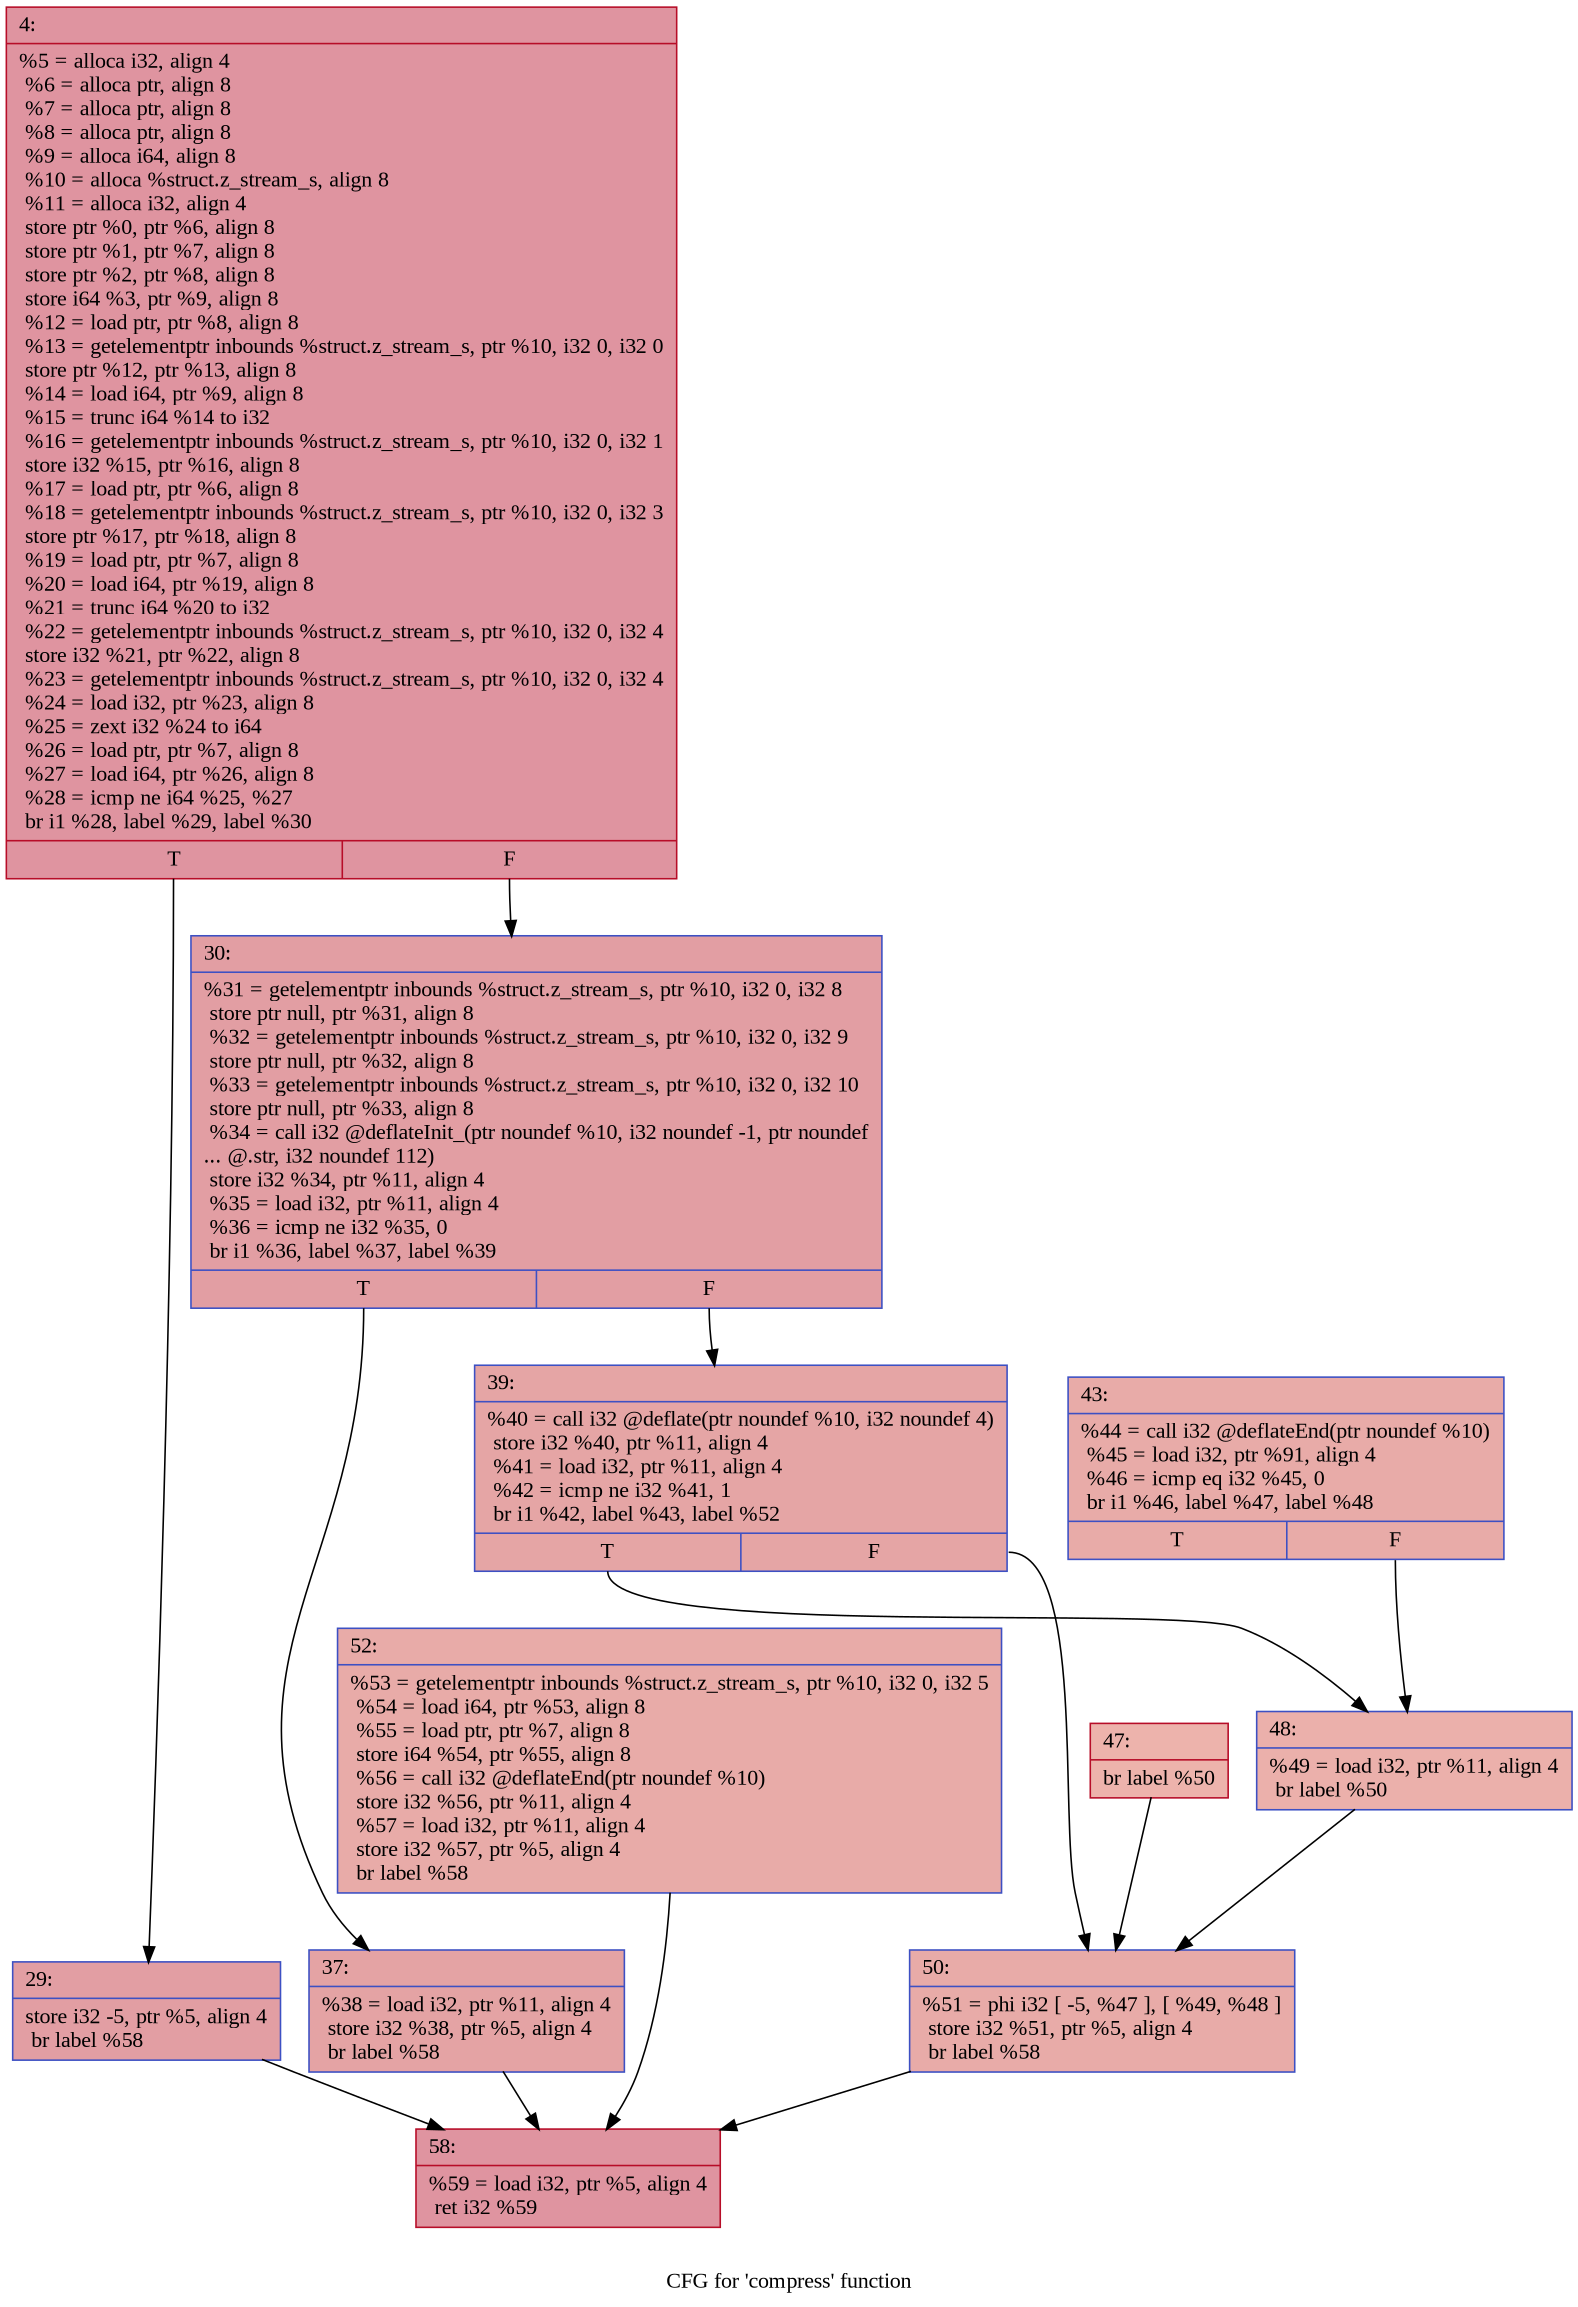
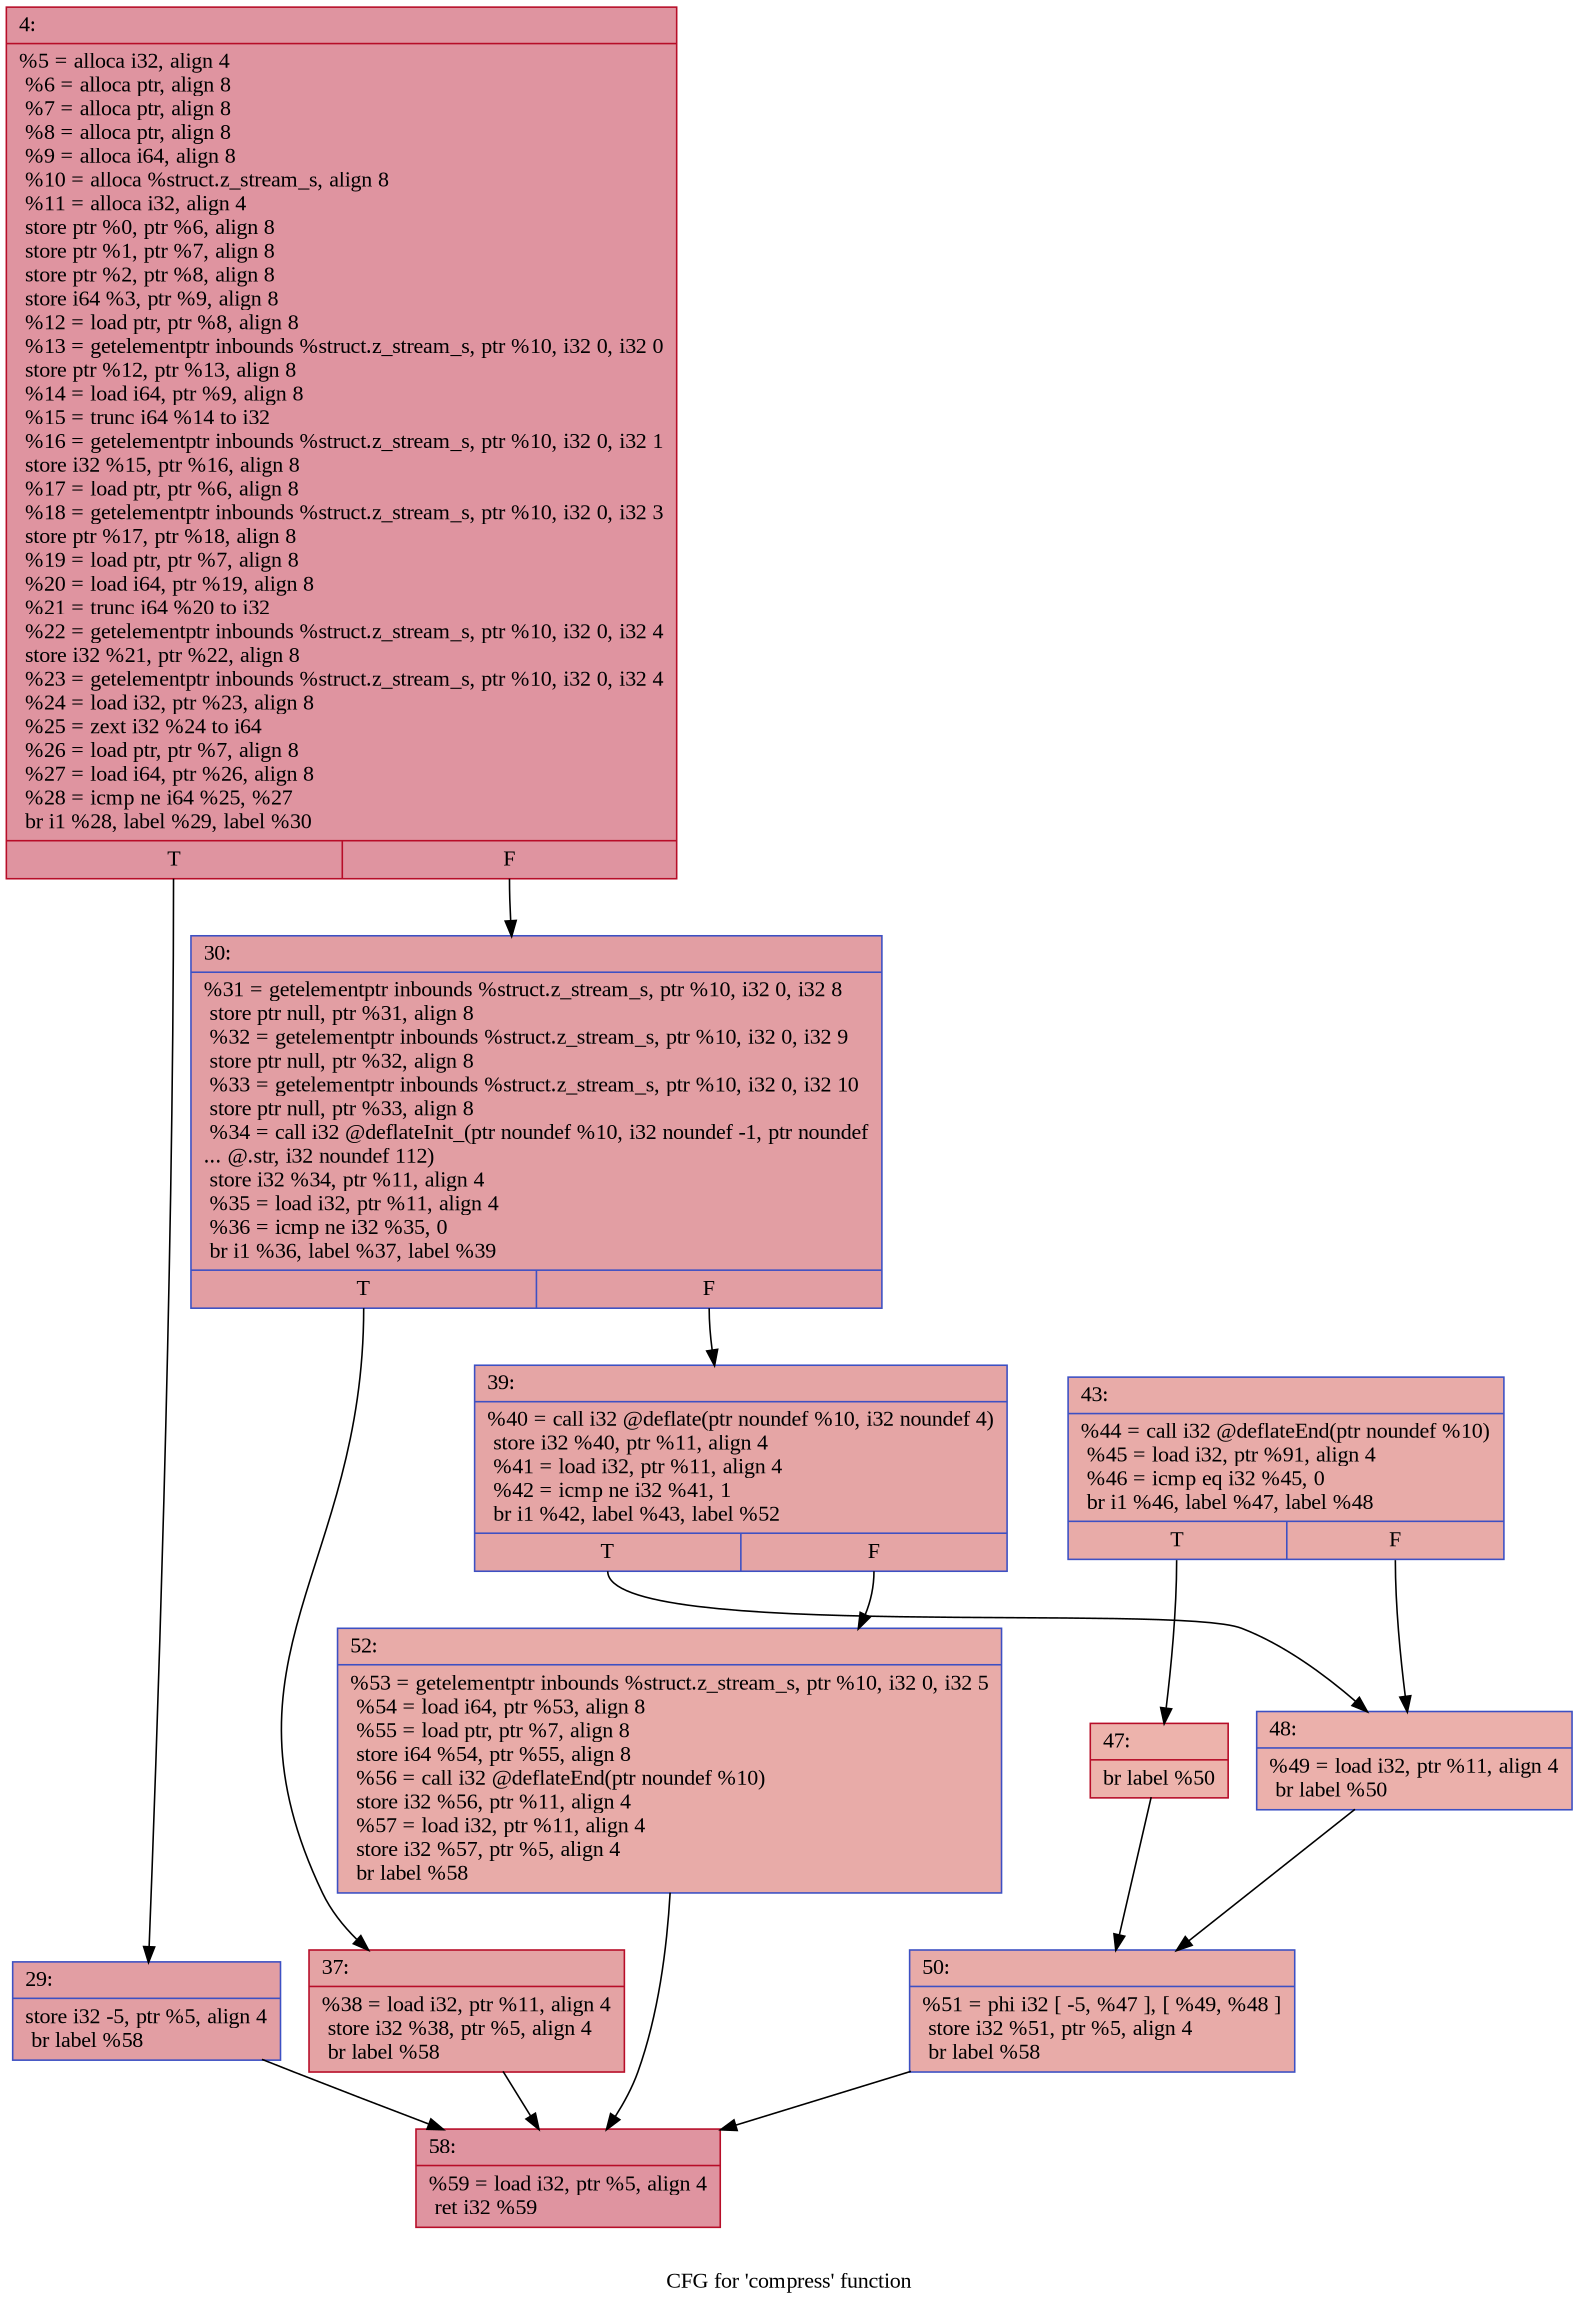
edge "43:" -> "47:": added
edge "39:" -> "50:": now "39:" -> "52:"
node "37:": color #3d50c3ff -> #b70d28ff
